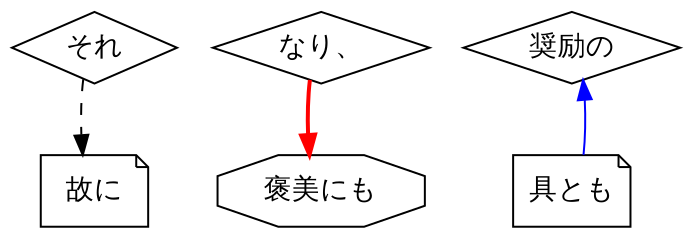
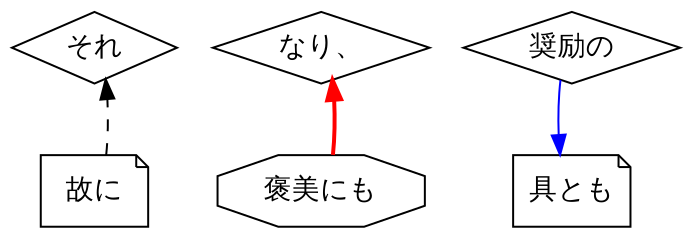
edge "それ" -> "故に": reversed
edge "なり、" -> "褒美にも": reversed
edge "具とも" -> "奨励の": reversed
